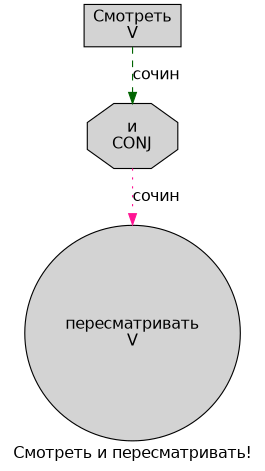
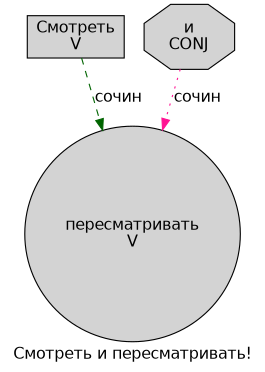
edge "Смотреть V" -> "и CONJ": now "Смотреть V" -> "пересматривать V"
